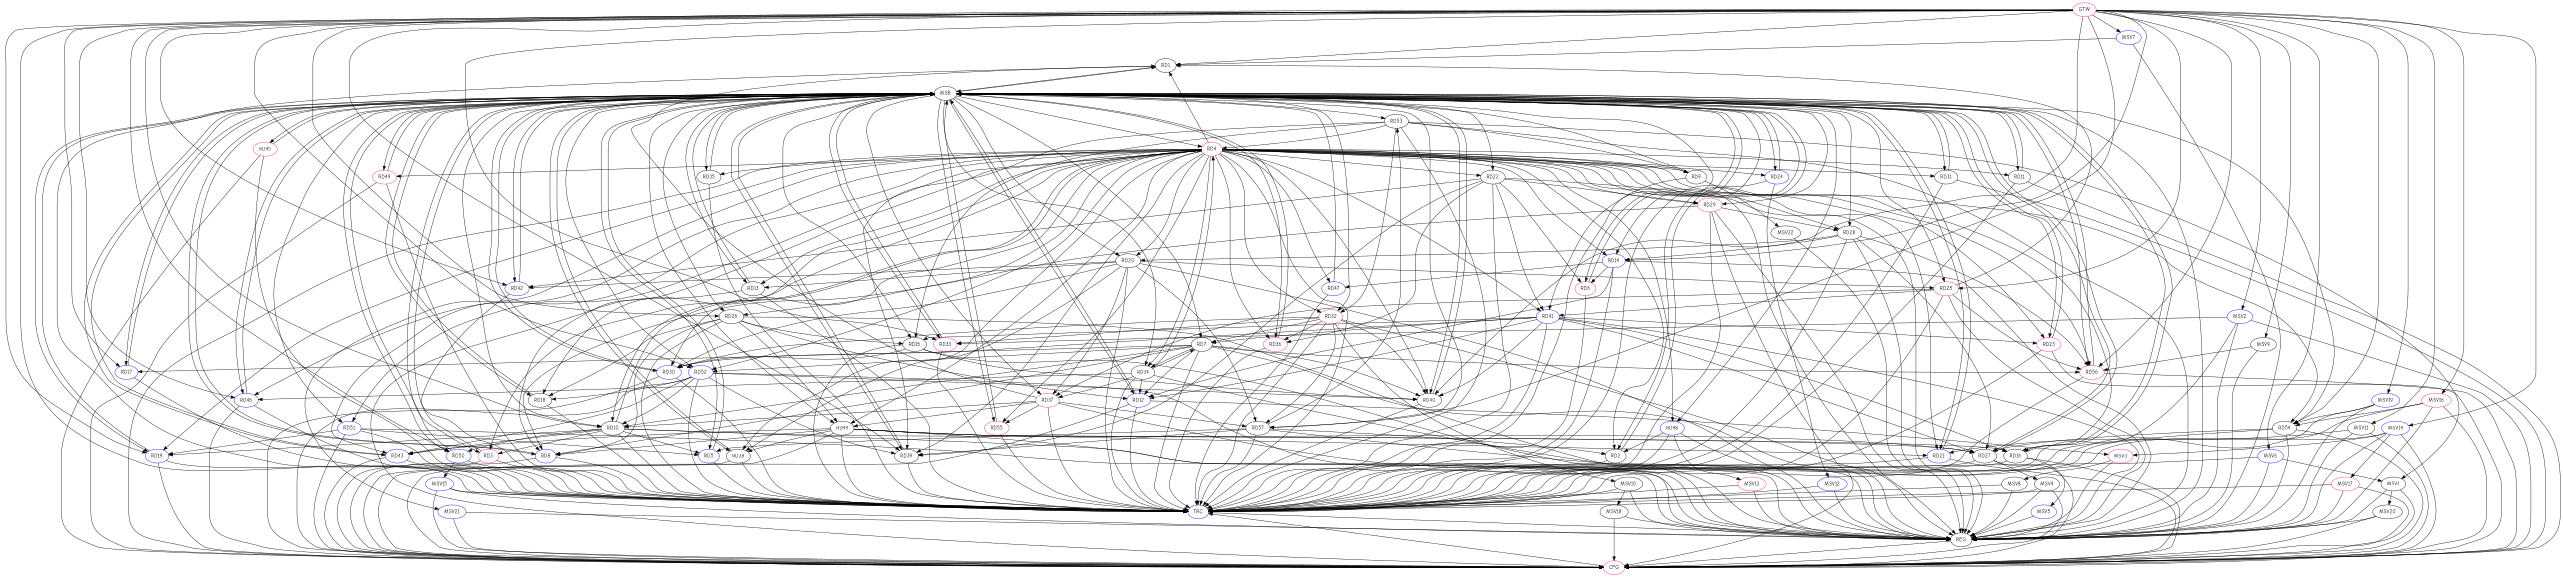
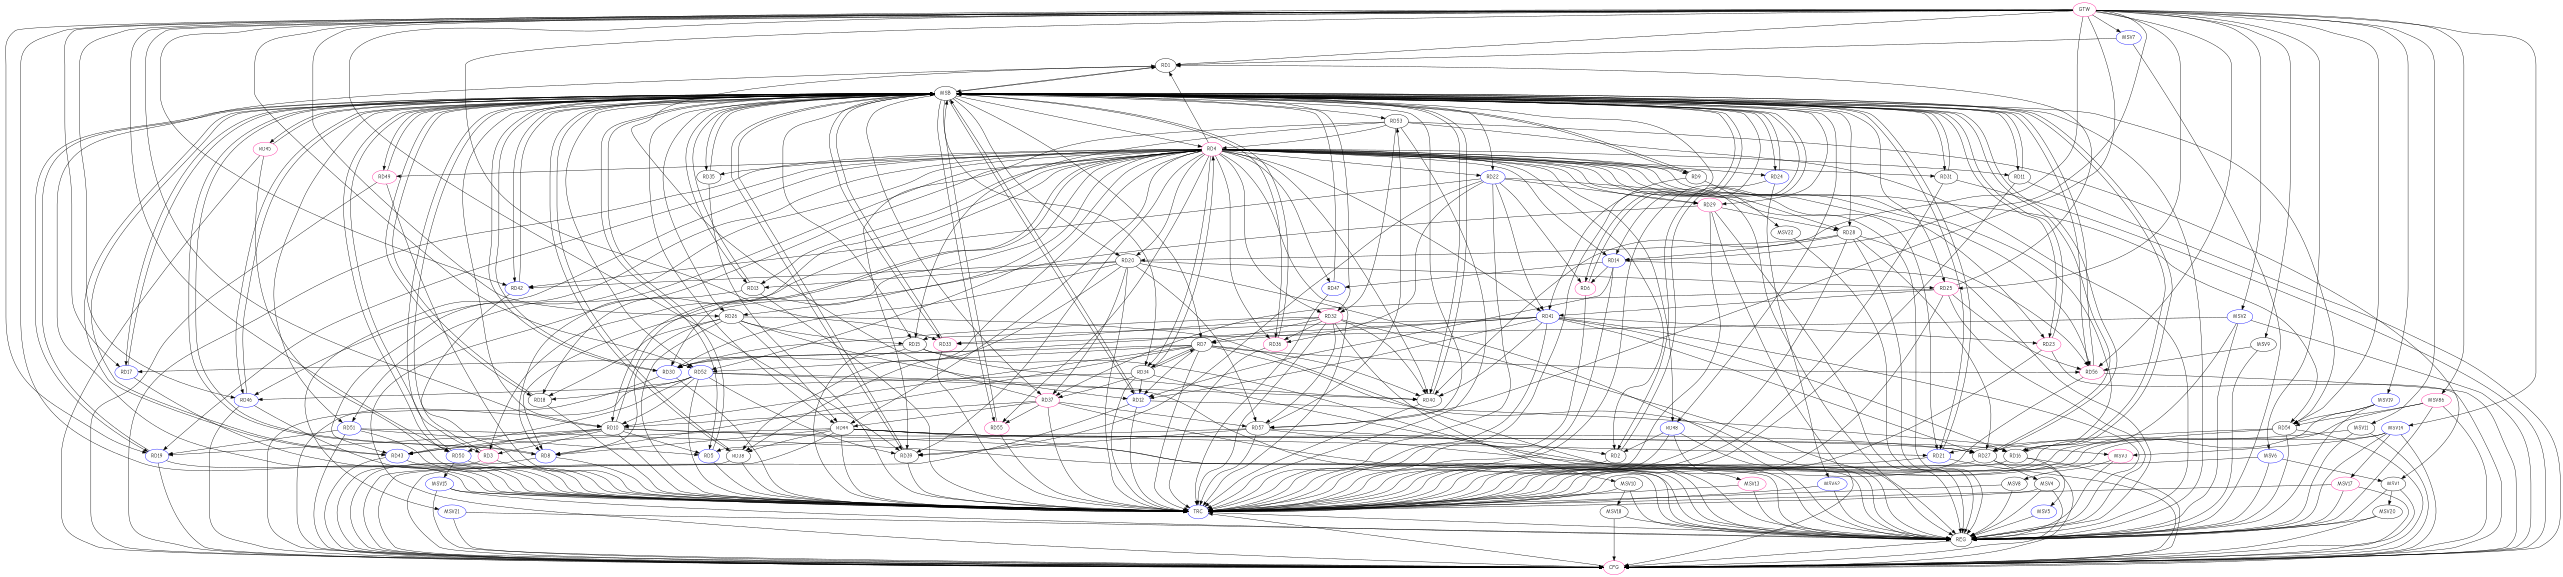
edge "RD53" -> "RD9": now "MSB" -> "RD9"
node "RD22": color black -> blue
node "MSV16": label "MSV16" -> "MSV86"
node "MSV12": label "MSV12" -> "MSV62"
